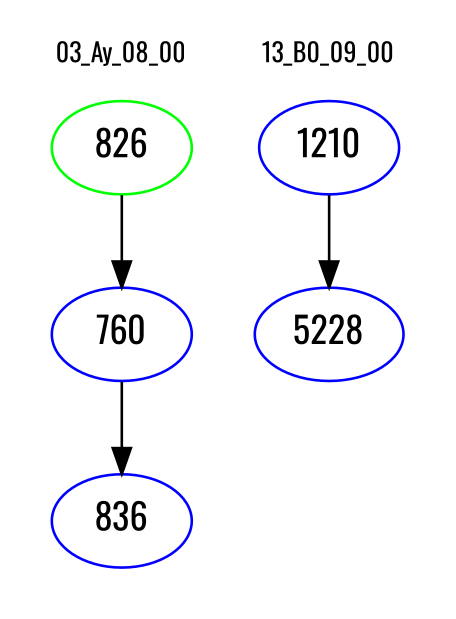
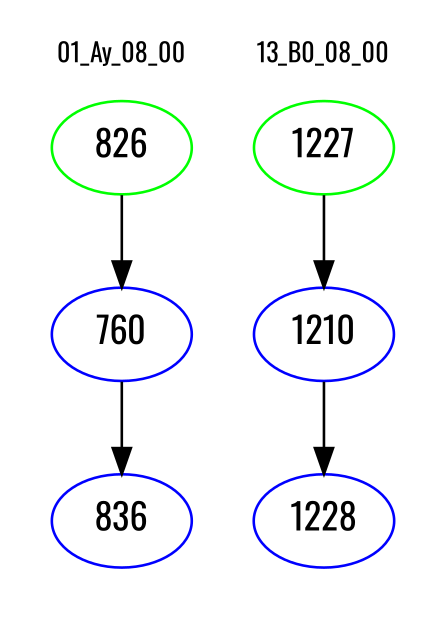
cluster "03_Ay_08_00": label "03_Ay_08_00" -> "01_Ay_08_00"
cluster "13_B0_09_00": label "13_B0_09_00" -> "13_B0_08_00"
node "1227": added
node "5228": label "5228" -> "1228"
